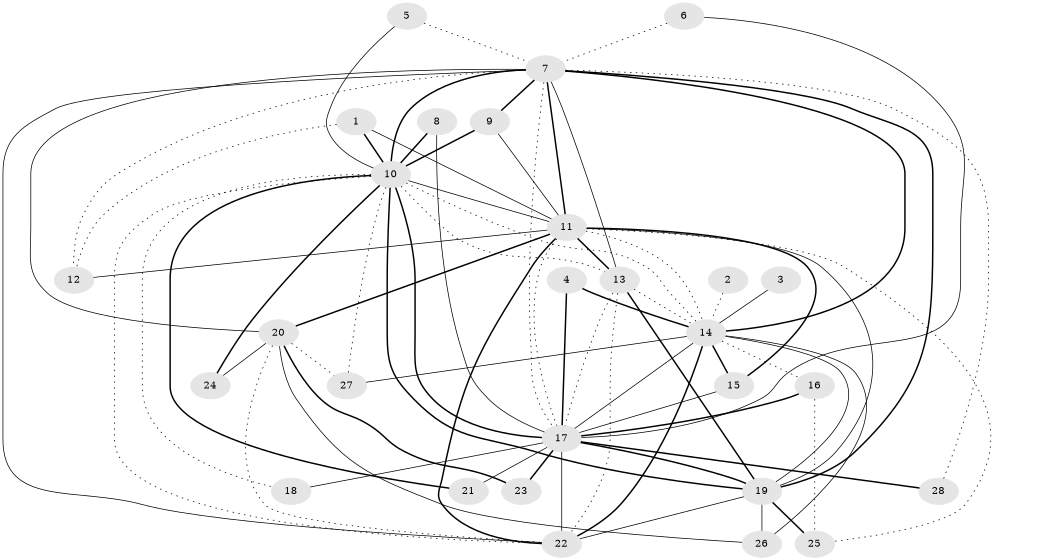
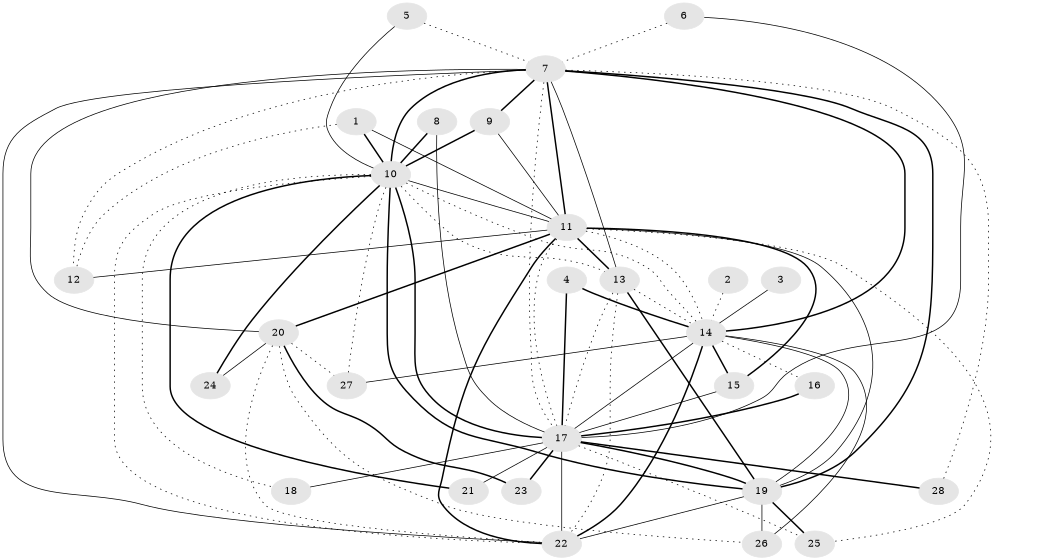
edge "16" -- "25": now "17" -- "25"
edge "20" -- "26": style solid -> dotted
